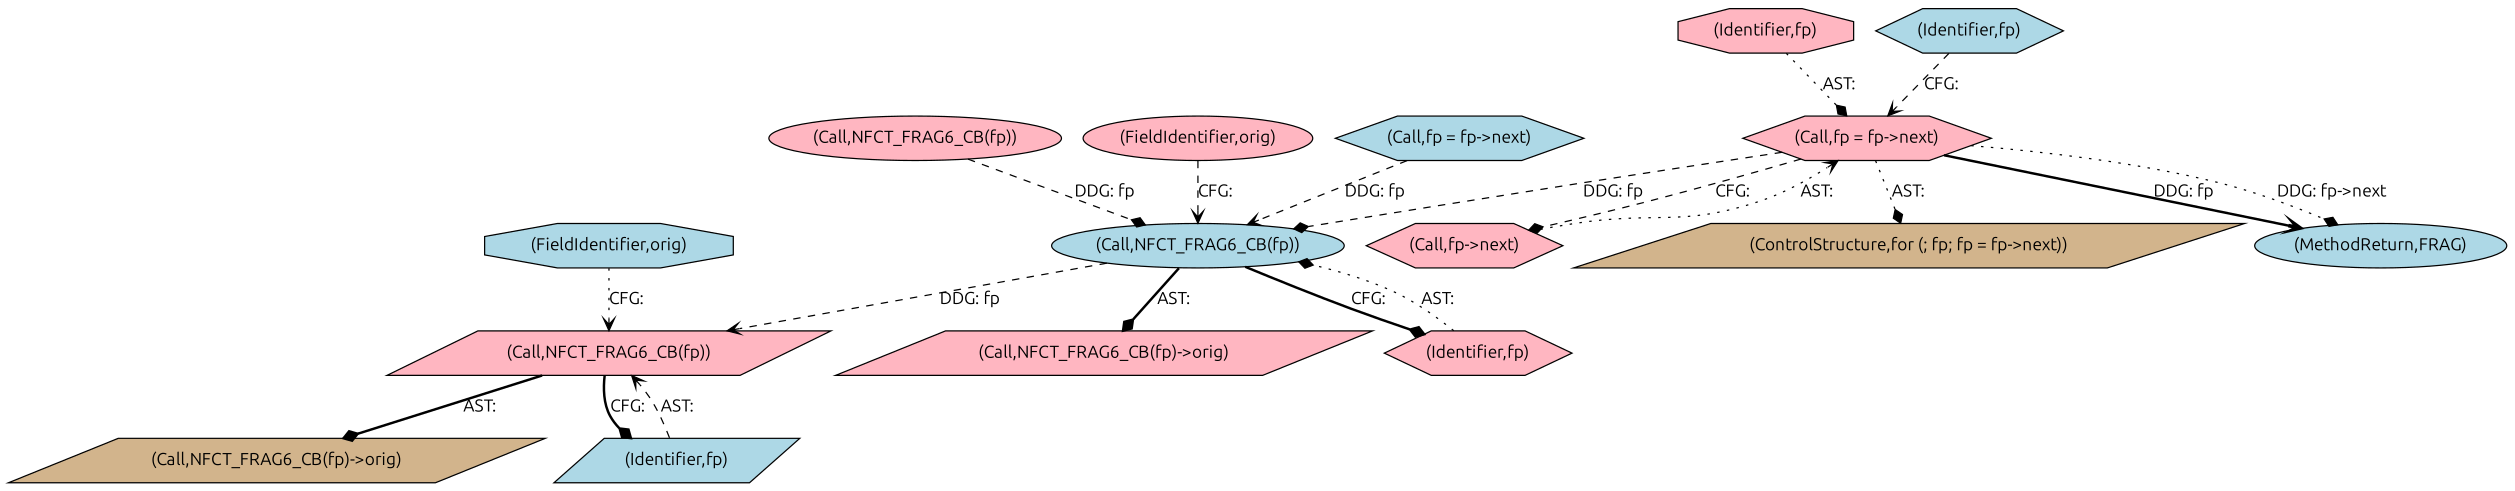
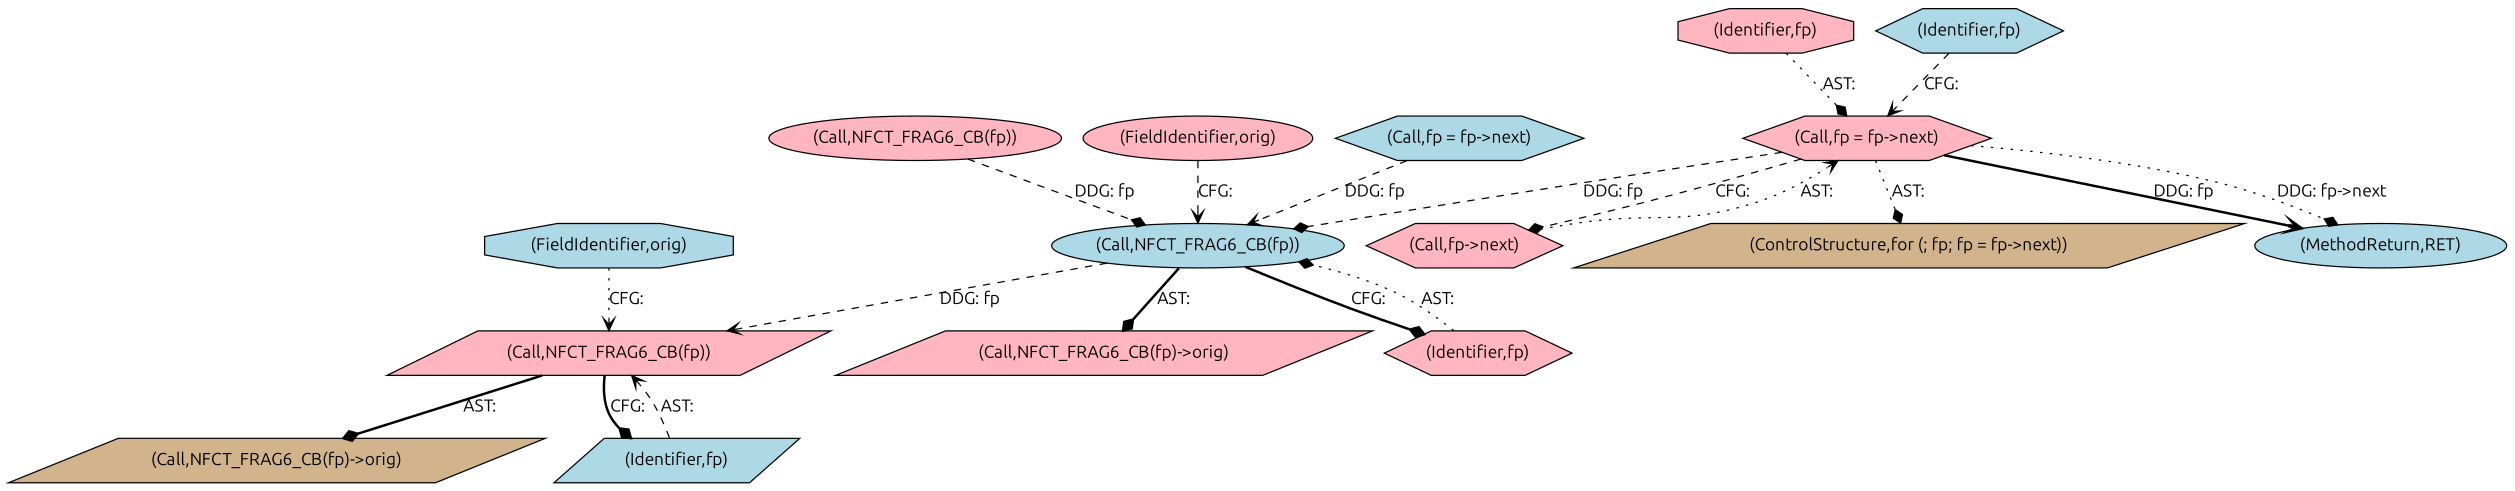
node "(MethodReturn,FRAG)": label "(MethodReturn,FRAG)" -> "(MethodReturn,RET)"
